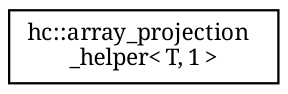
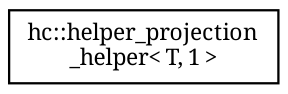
node "hc::array_projection _helper< T, 1 >": label "hc::array_projection _helper< T, 1 >" -> "hc::helper_projection _helper< T, 1 >"
